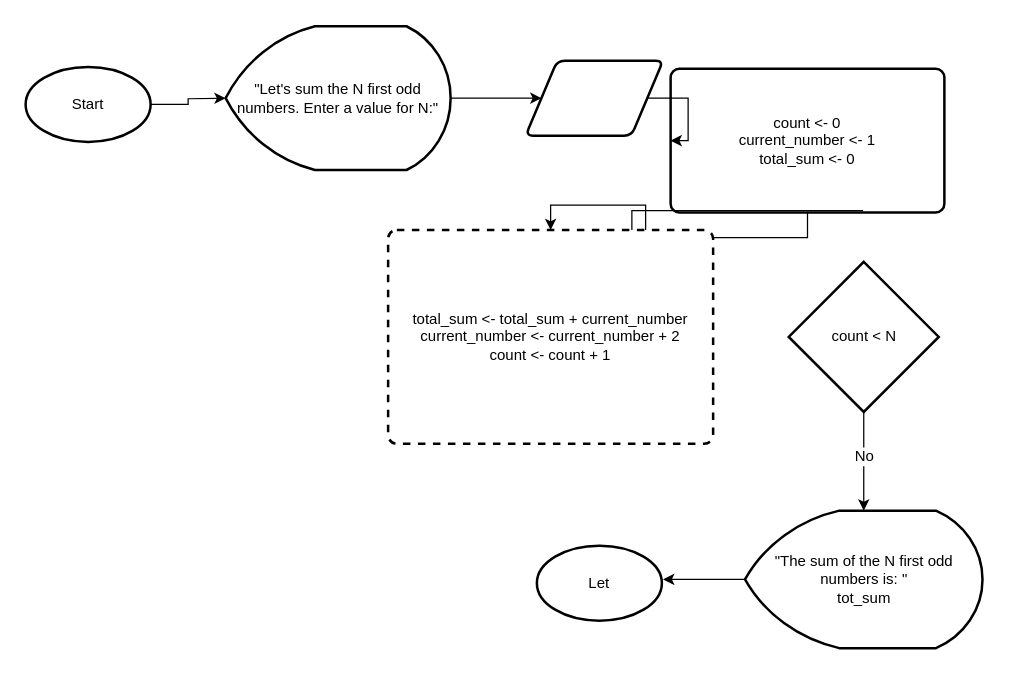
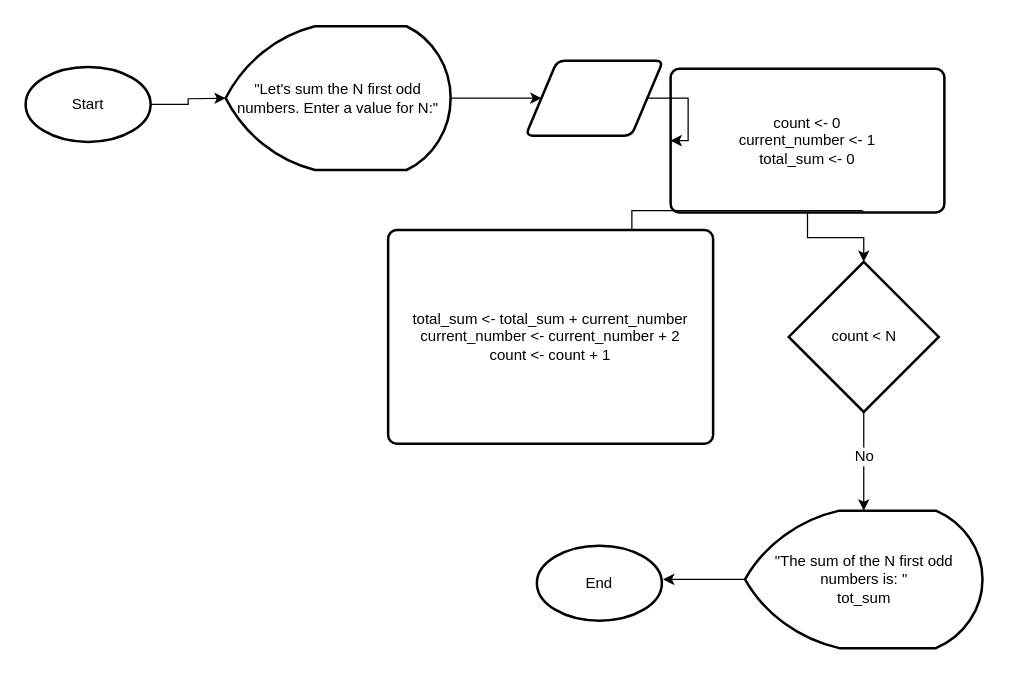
edge "count <- 0 current_number <- 1 total_sum <- 0" -> "total_sum <- total_sum + current_number current_number <- current_number + 2 count <- count + 1": now "count <- 0 current_number <- 1 total_sum <- 0" -> "count < N"
node "total_sum <- total_sum + current_number current_number <- current_number + 2 count <- count + 1": style dashed -> solid
node "Let": label "Let" -> "End"
